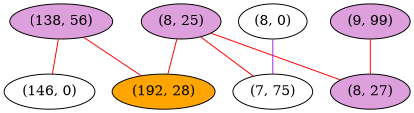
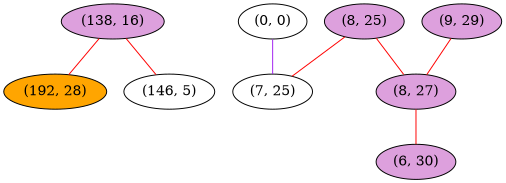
node "(138, 56)": label "(138, 56)" -> "(138, 16)"
node "(8, 0)": label "(8, 0)" -> "(0, 0)"
node "(9, 99)": label "(9, 99)" -> "(9, 29)"
edge "(8, 25)" -- "(192, 28)": removed
node "(146, 0)": label "(146, 0)" -> "(146, 5)"
node "(7, 75)": label "(7, 75)" -> "(7, 25)"
node "(6, 30)": added
